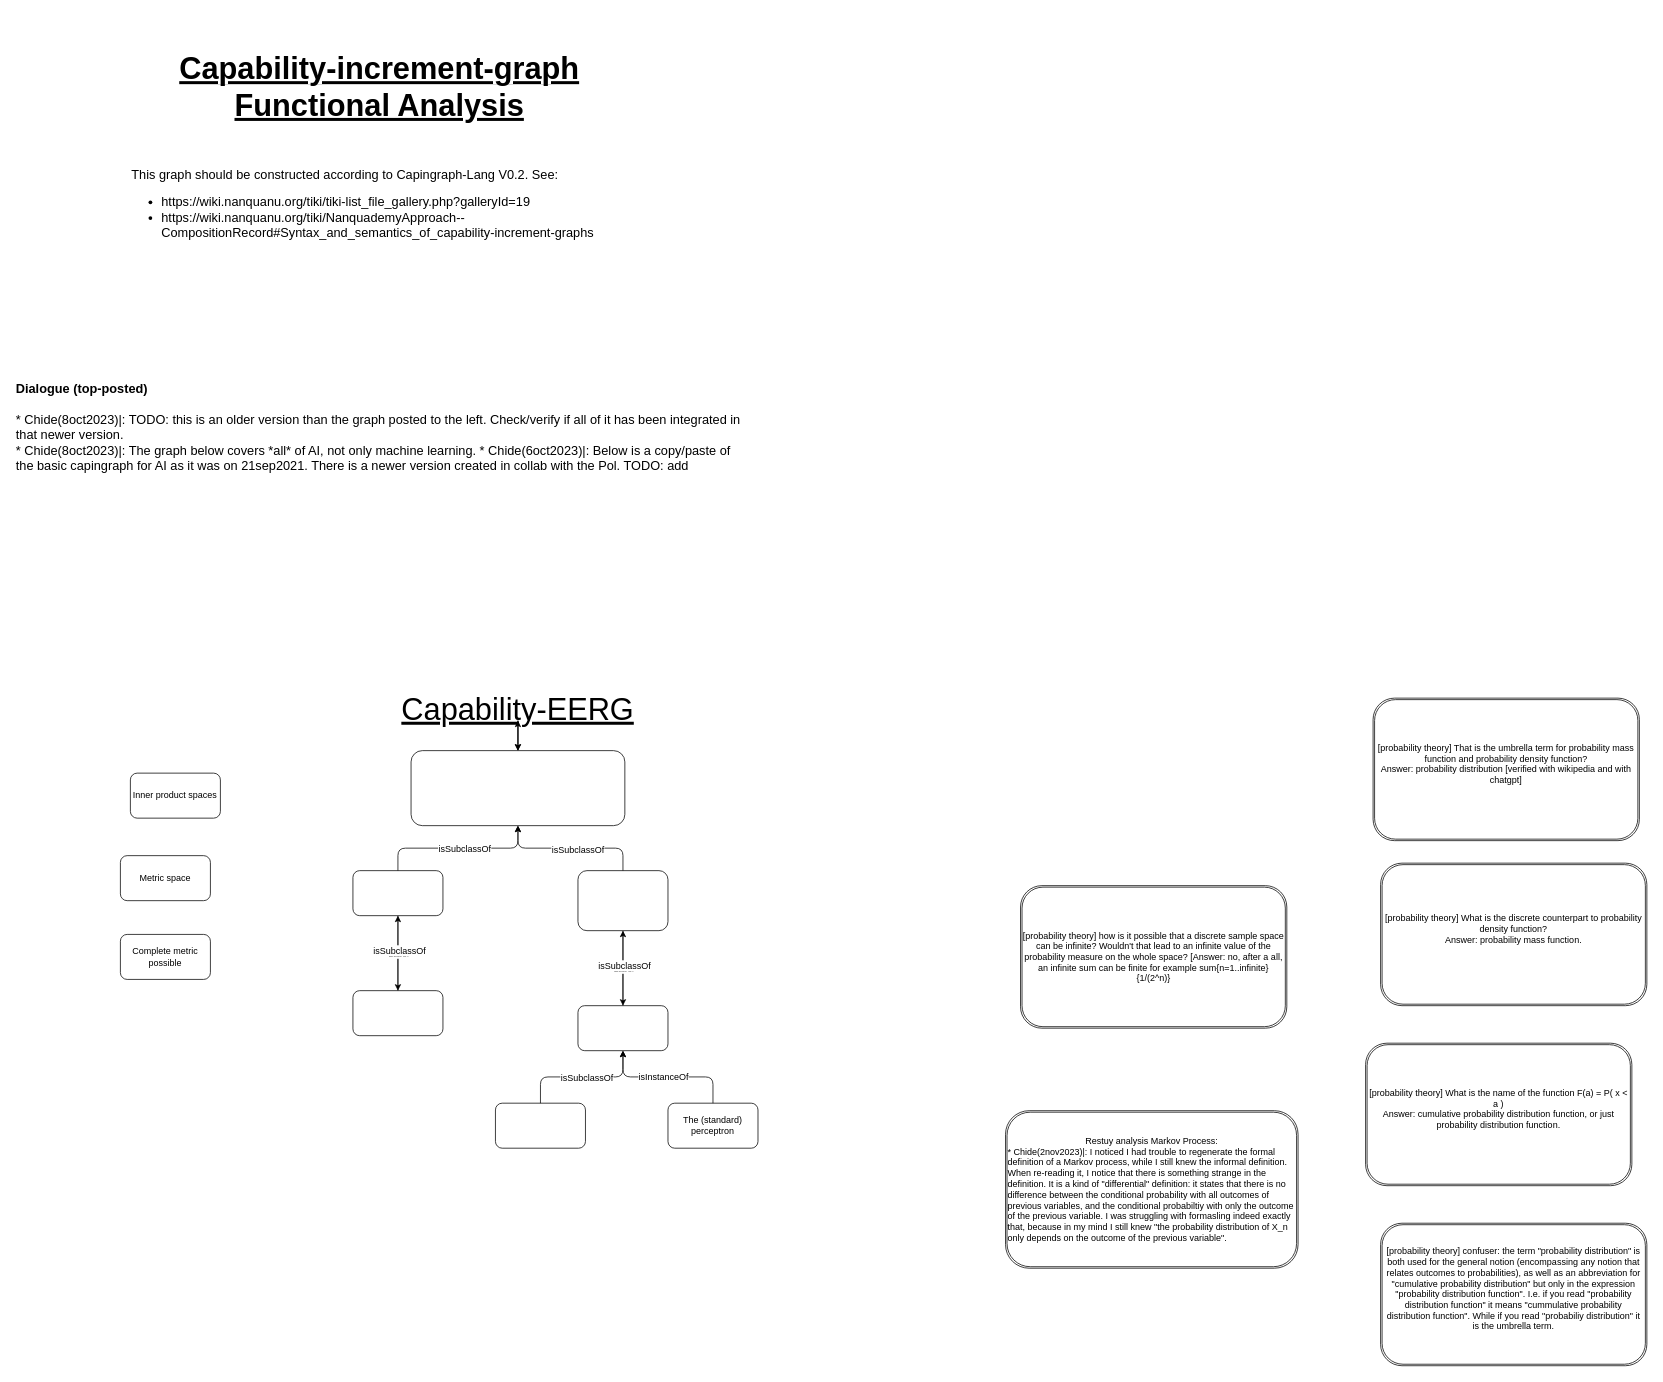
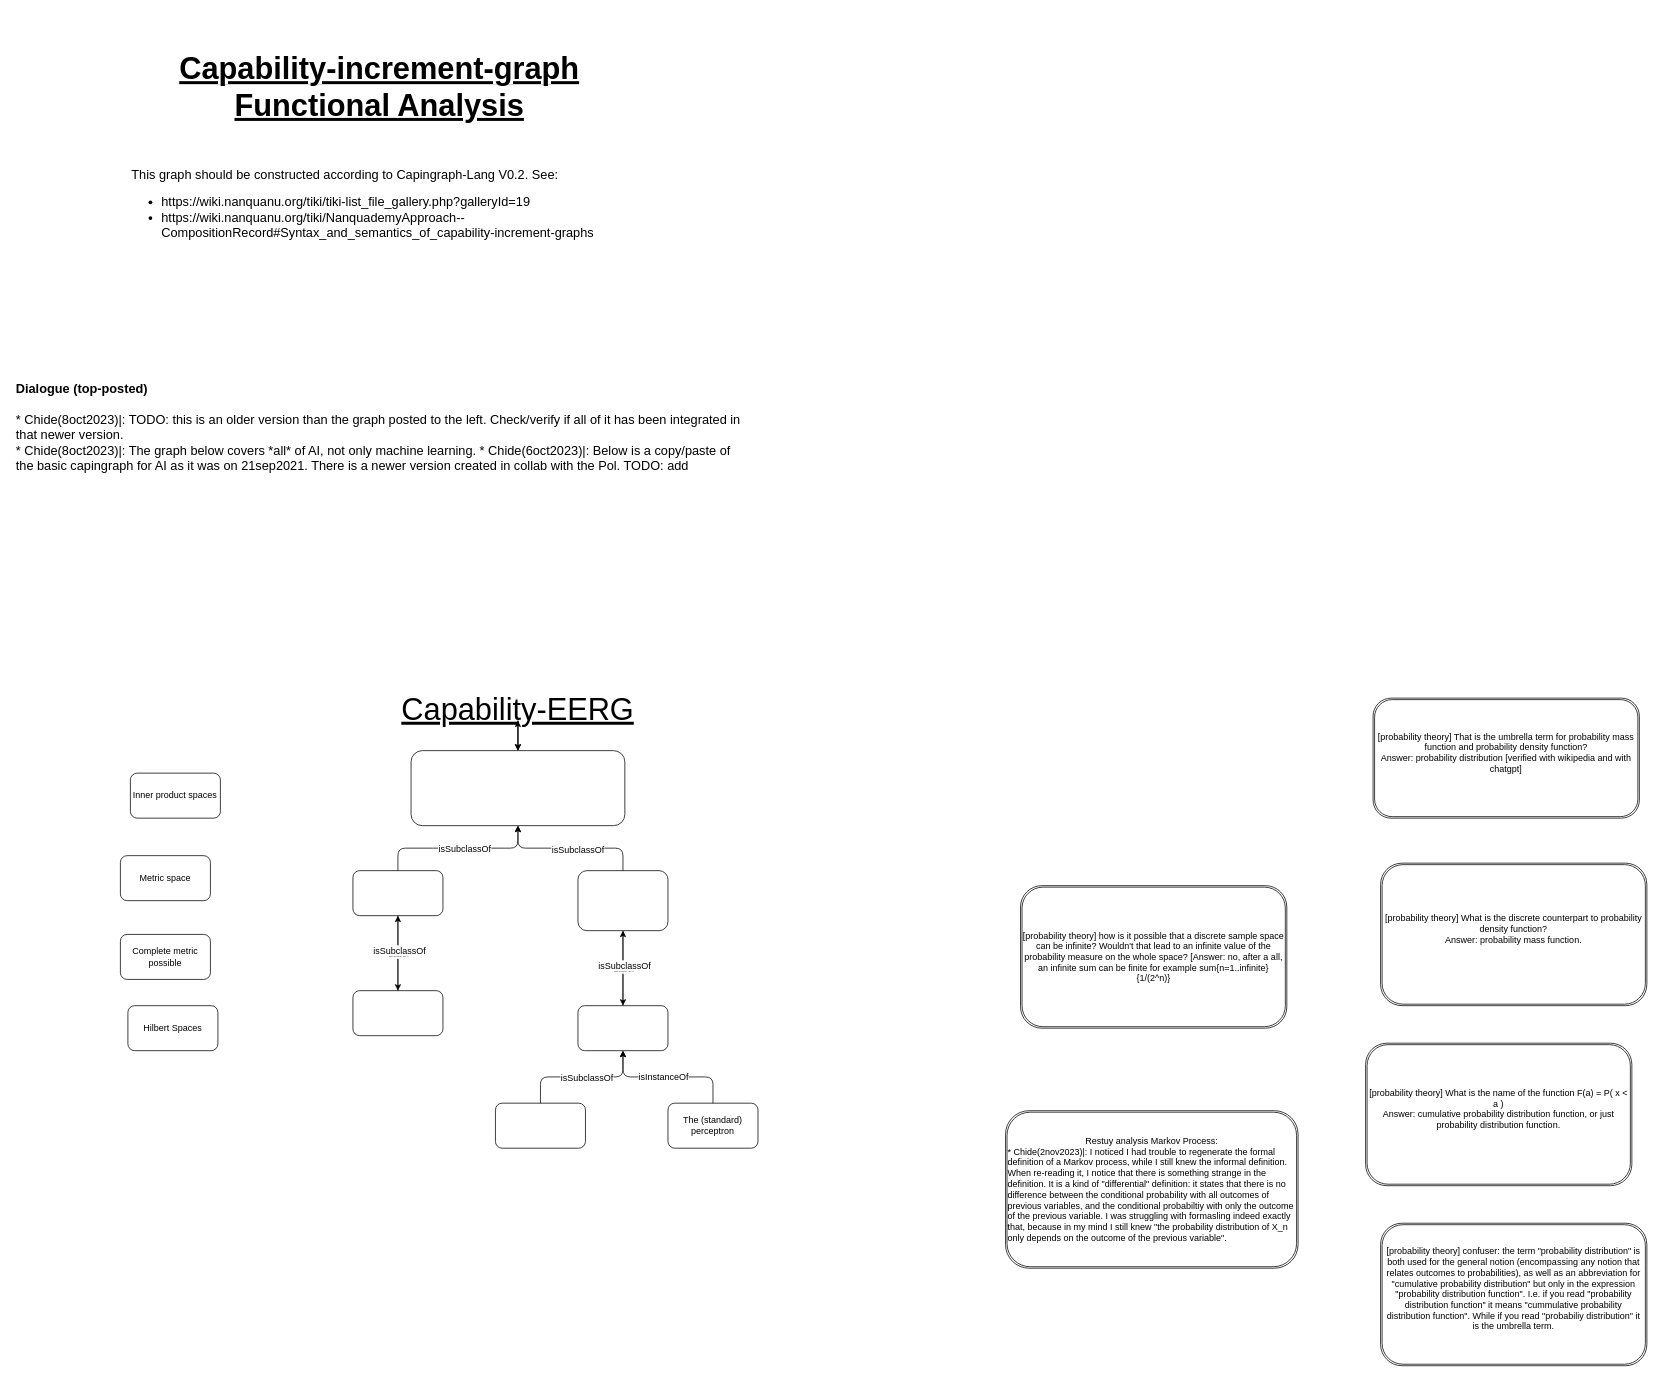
node "[probability theory] That is the umbrella term for probability mass function and probability density function? Answer: probability distribution [verified with wikipedia and with chatgpt]": size 266x143 -> 266x120
node "Hilbert Spaces": added
